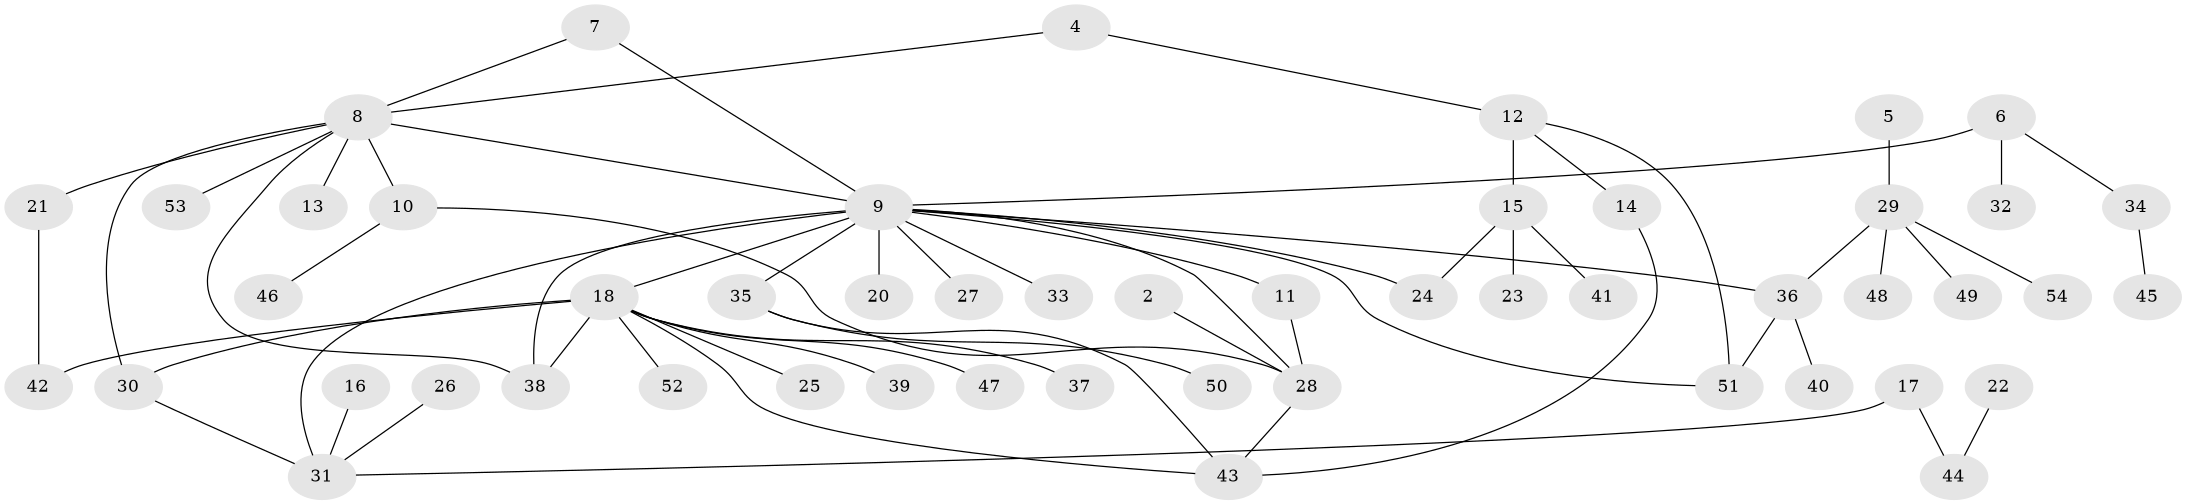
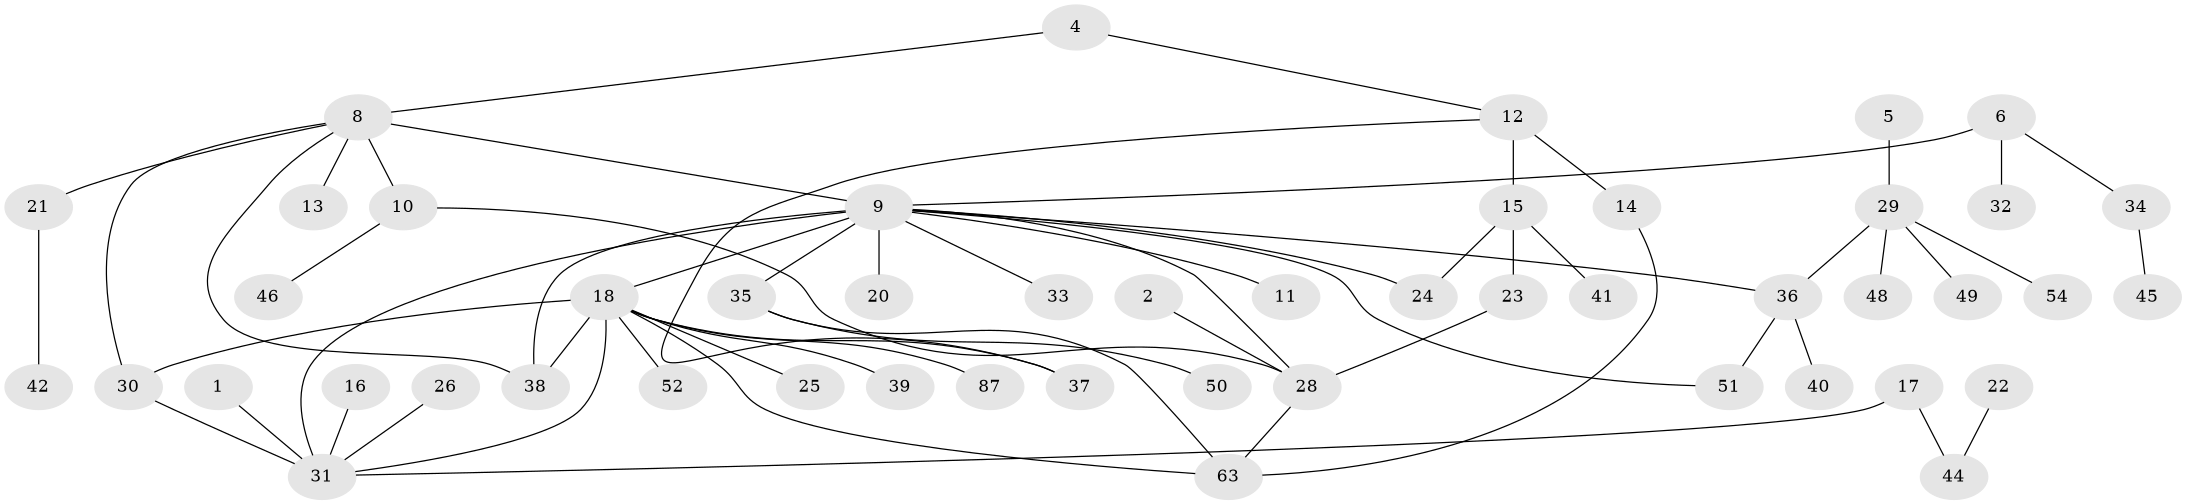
node "7": removed
edge "12" -- "51": now "12" -- "37"
node "53": removed
node "27": removed
edge "18" -- "42": now "18" -- "31"
edge "11" -- "28": now "23" -- "28"
node "1": added
node "47": label "47" -> "87"
node "43": label "43" -> "63"
